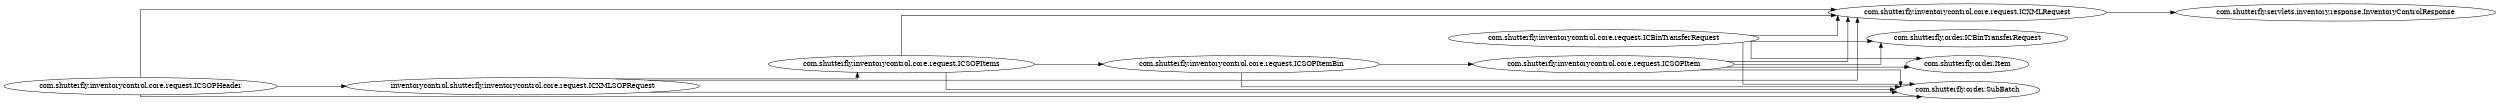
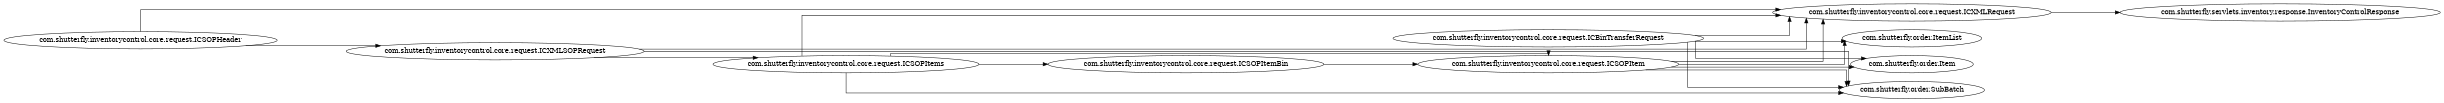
node "com.shutterfly.order.ICBinTransferRequest": label "com.shutterfly.order.ICBinTransferRequest" -> "com.shutterfly.order.ItemList"
edge "com.shutterfly.inventorycontrol.core.request.ICSOPItems" -> "com.shutterfly.inventorycontrol.core.request.ICSOPItem": added
node "inventorycontrol.shutterfly.inventorycontrol.core.request.ICXMLSOPRequest": label "inventorycontrol.shutterfly.inventorycontrol.core.request.ICXMLSOPRequest" -> "com.shutterfly.inventorycontrol.core.request.ICXMLSOPRequest"
edge "com.shutterfly.inventorycontrol.core.request.ICSOPItemBin" -> "com.shutterfly.order.SubBatch": removed
edge "com.shutterfly.inventorycontrol.core.request.ICSOPHeader" -> "com.shutterfly.order.SubBatch": removed
